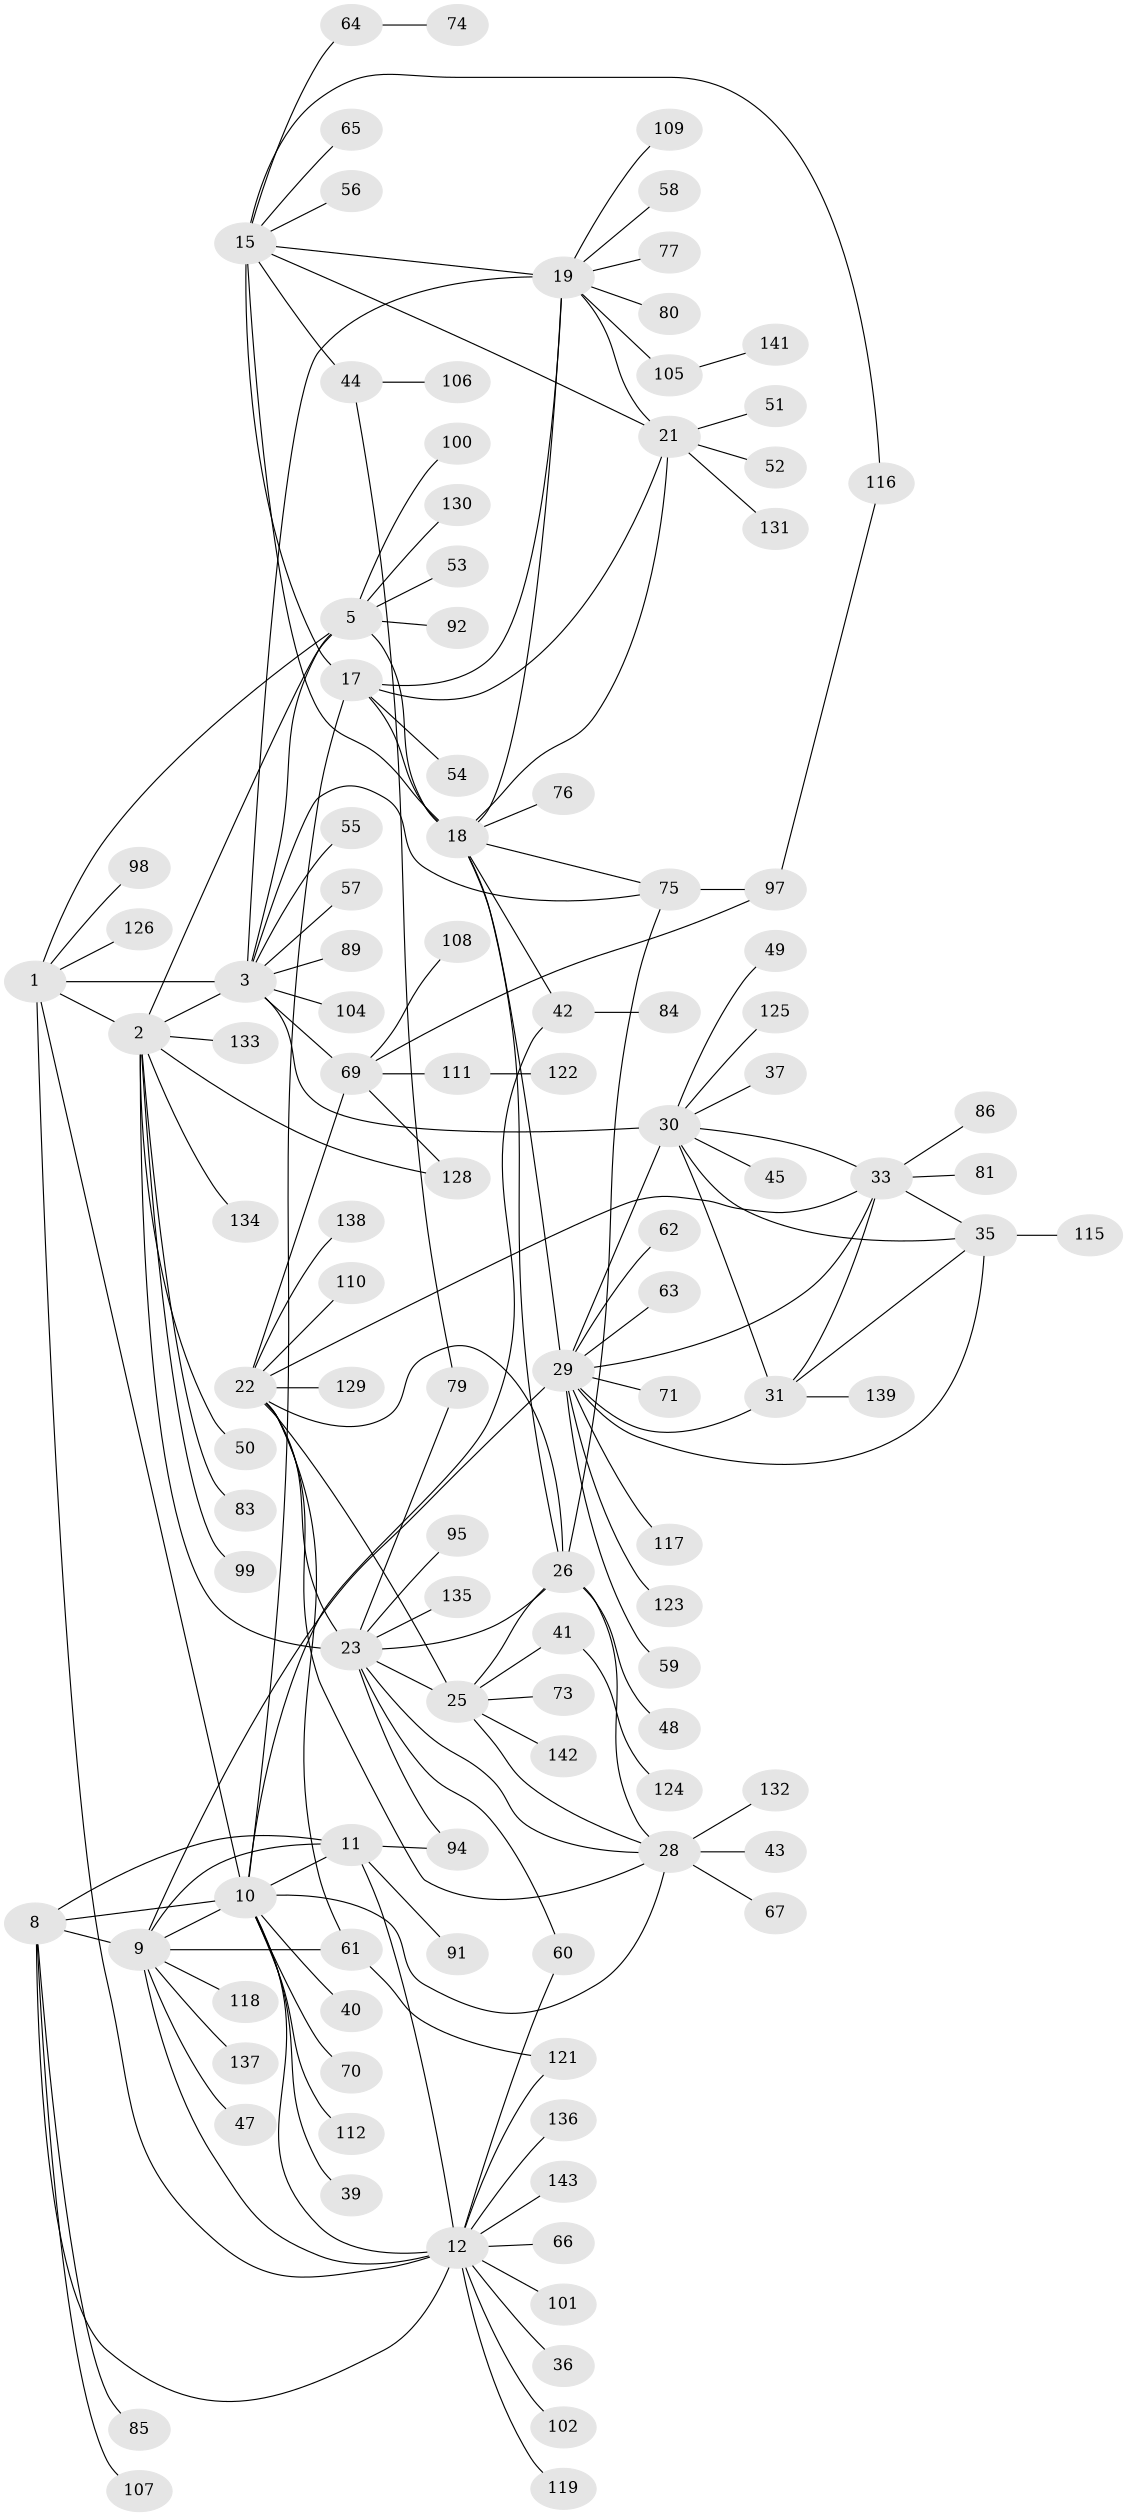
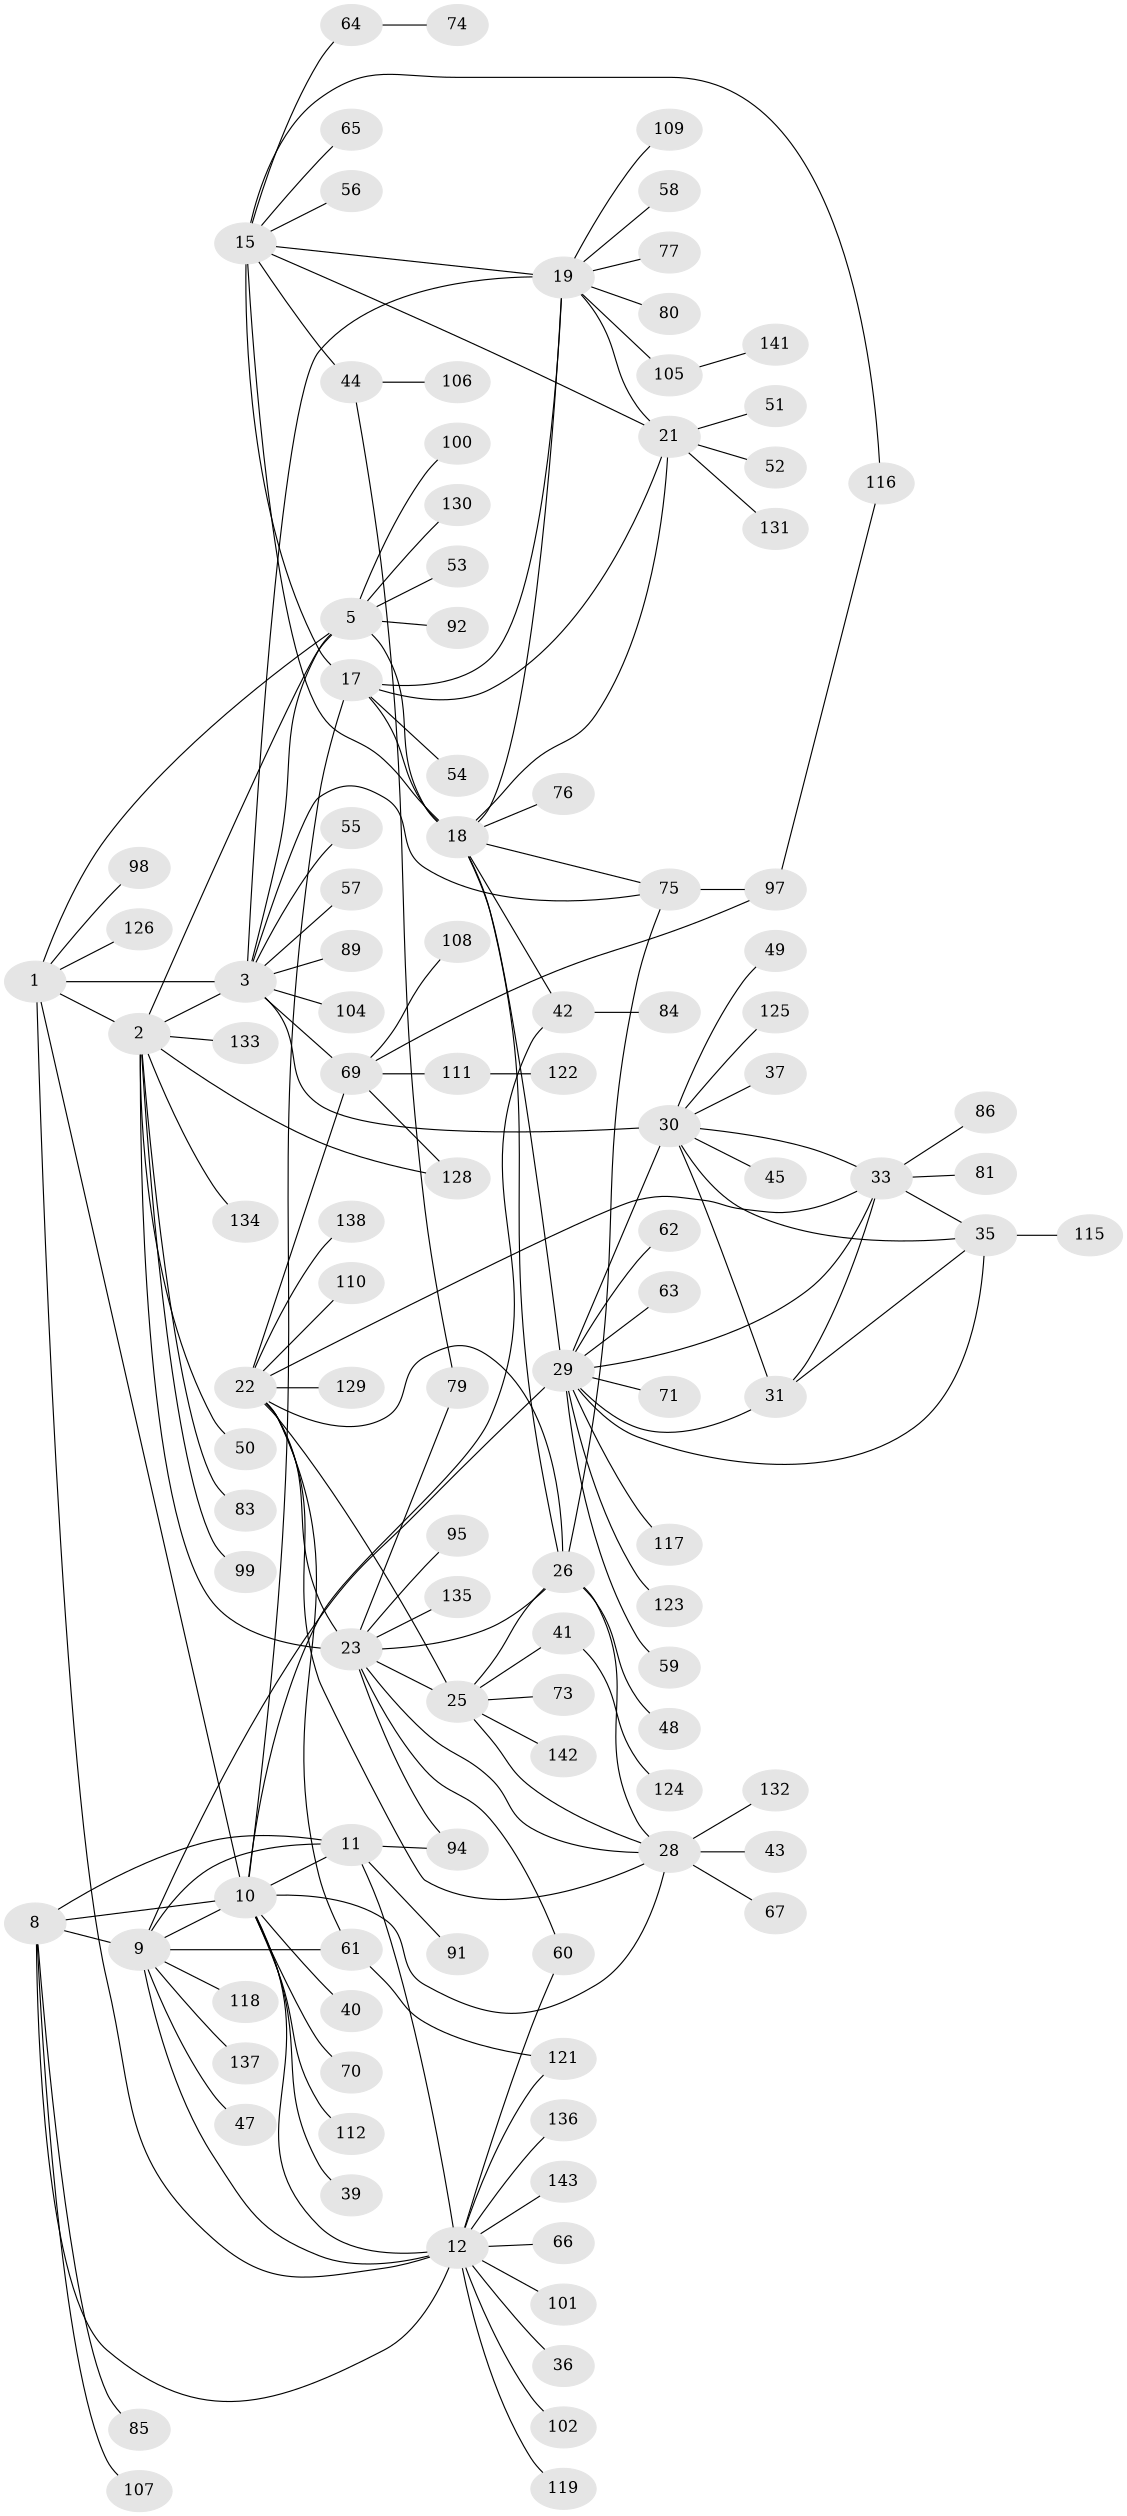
node "139": removed
